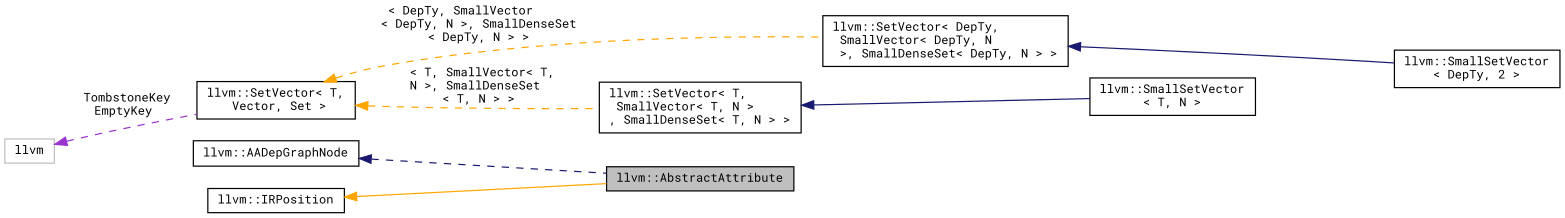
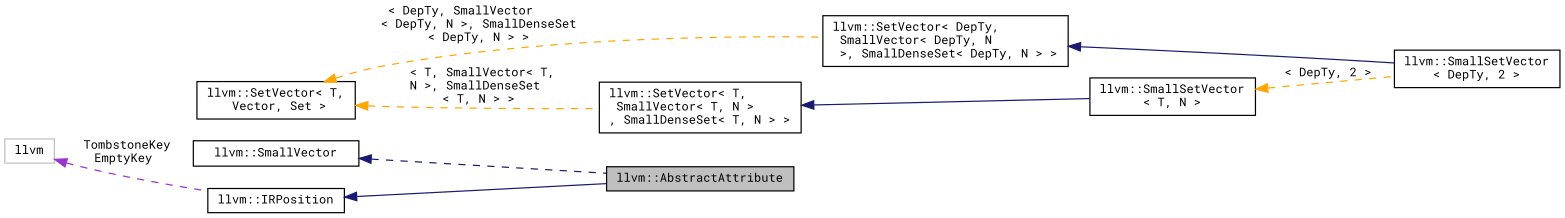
edge "llvm::SmallSetVector < DepTy, 2 >" -> "llvm::SmallSetVector < T, N >": added, label "< DepTy, 2 >"
edge "llvm::SetVector< T, Vector, Set >" -> "llvm": now "llvm::IRPosition" -> "llvm"
node "llvm::AADepGraphNode": label "llvm::AADepGraphNode" -> "llvm::SmallVector"
edge "llvm::AbstractAttribute" -> "llvm::IRPosition": color orange -> midnightblue
